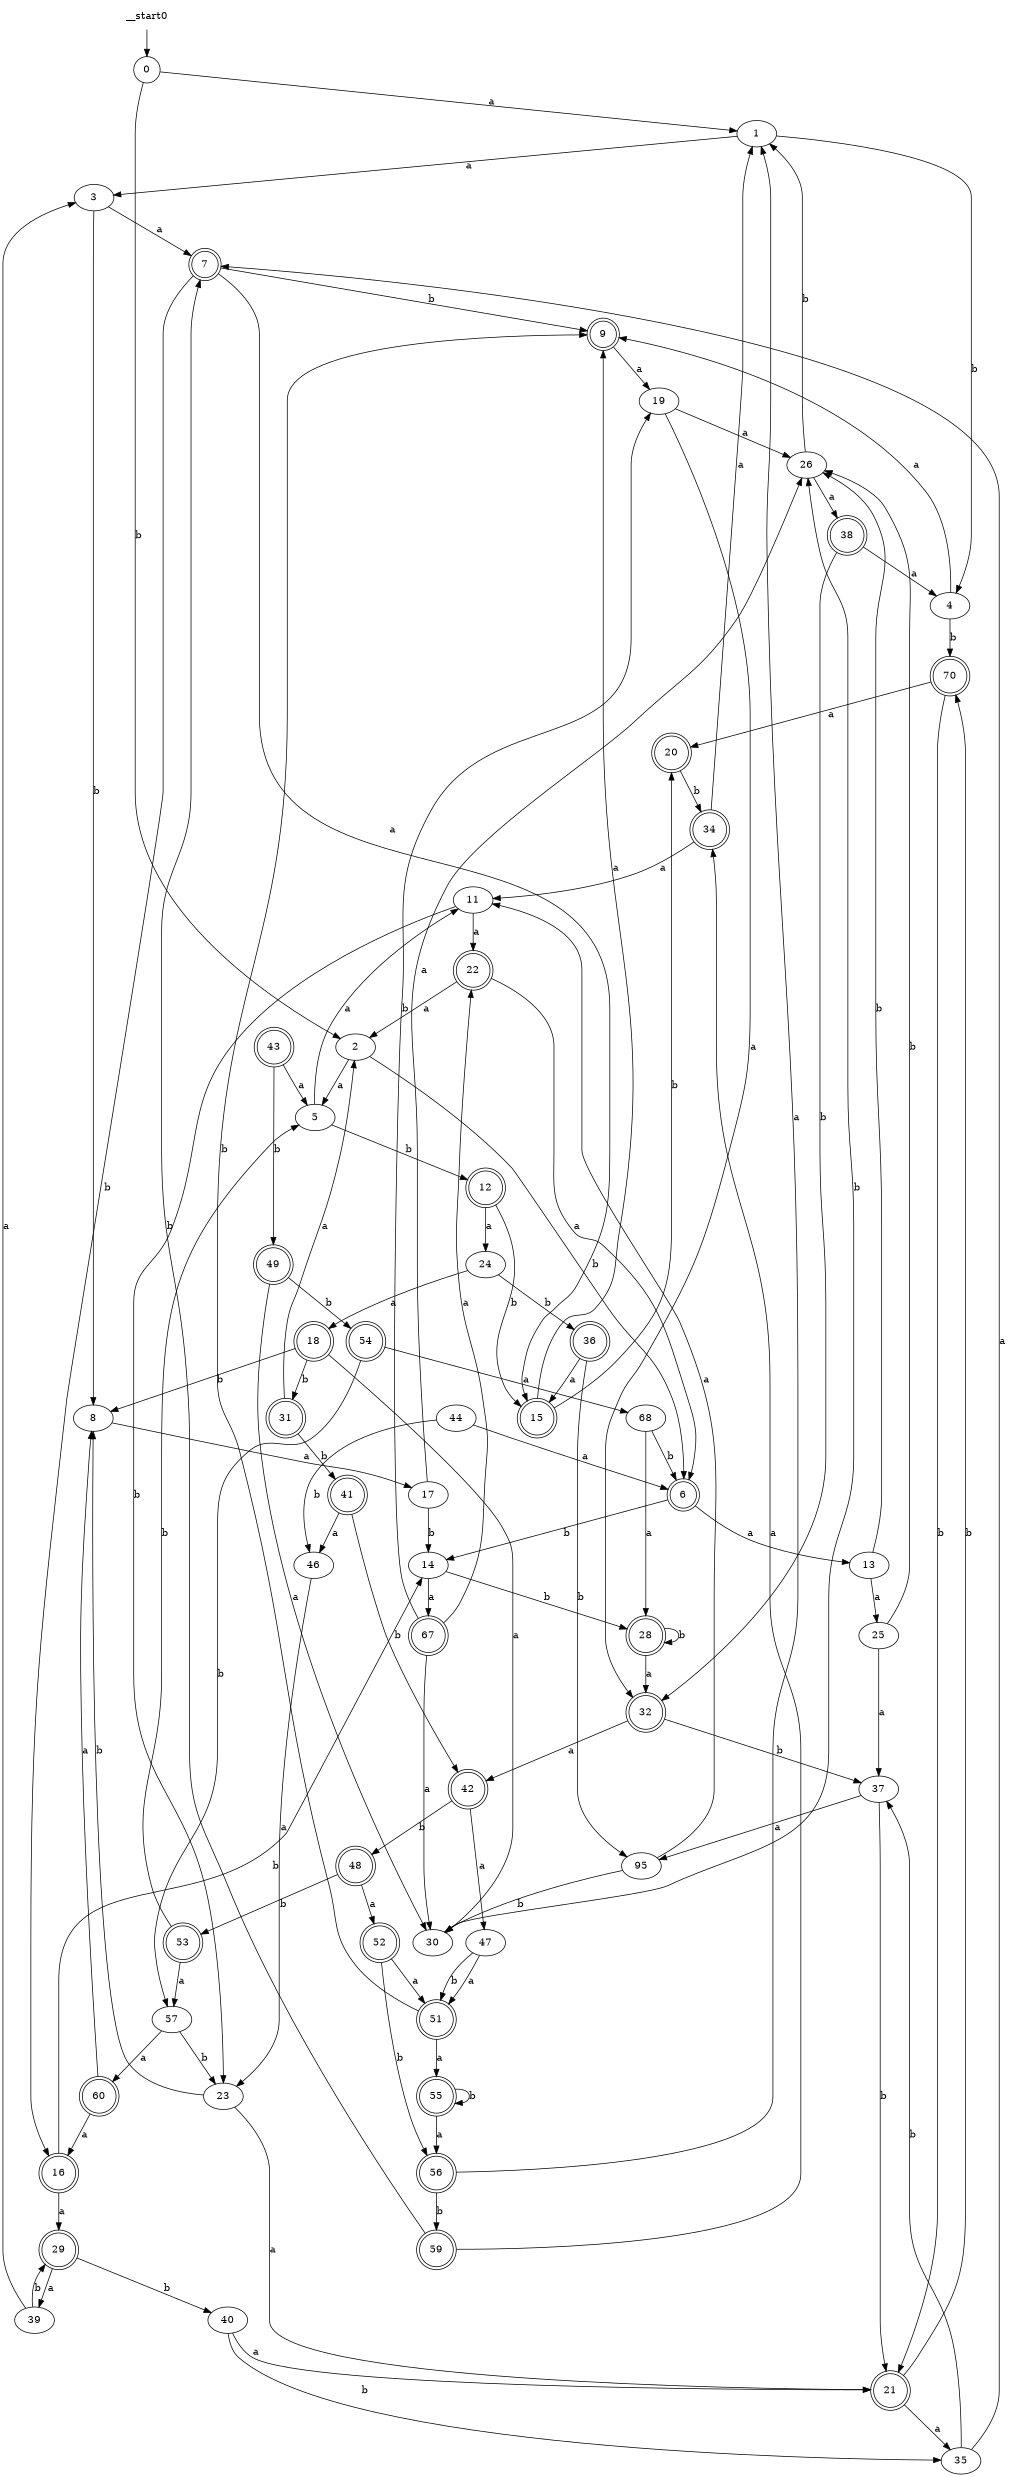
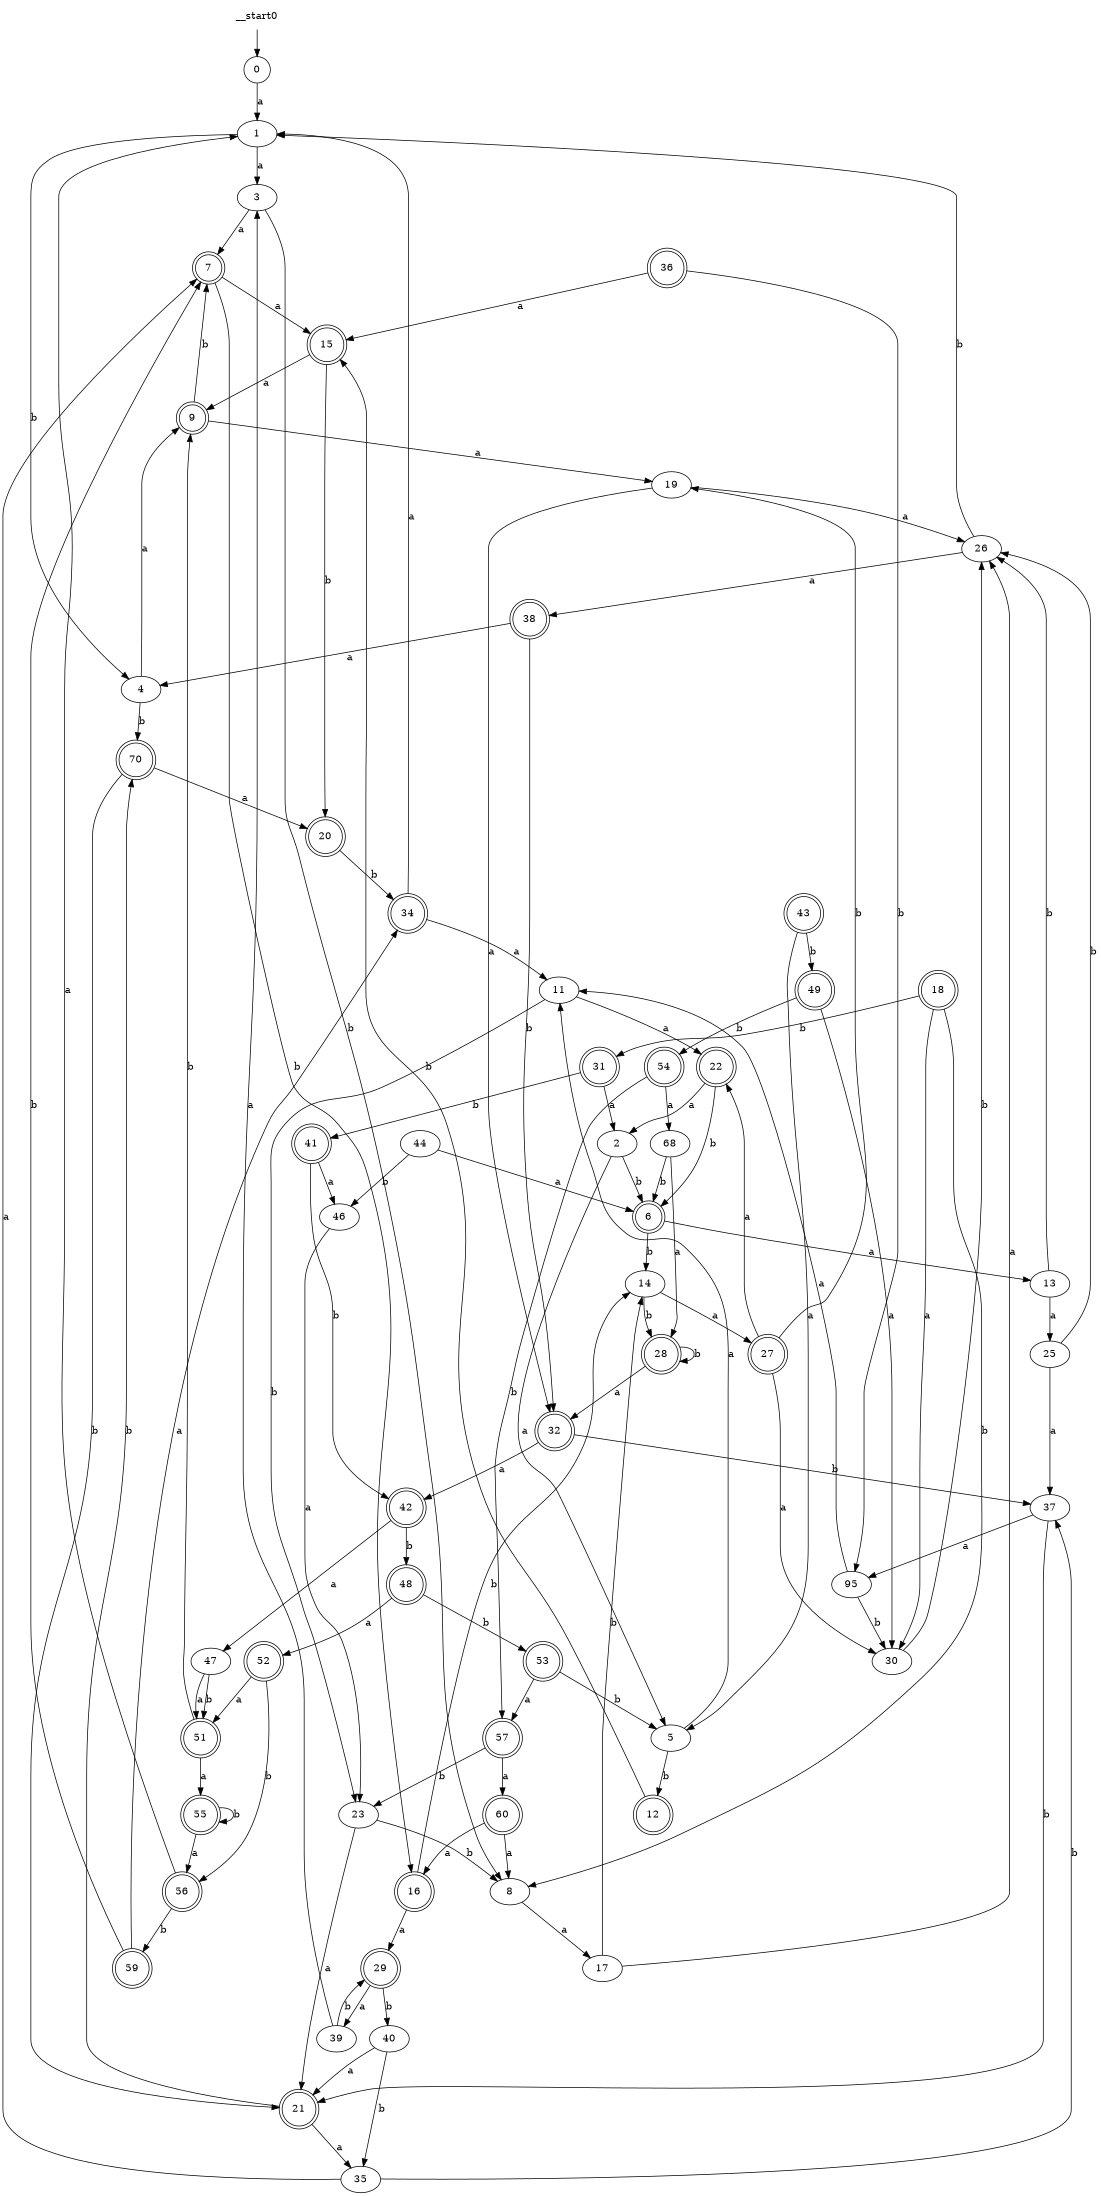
edge "7" -> "9": reversed
edge "0" -> "2": removed, label "b"
edge "22" -> "6": label "a" -> "b"
node "24": removed
node "67": label "67" -> "27"
node "57": shape ellipse -> doublecircle
